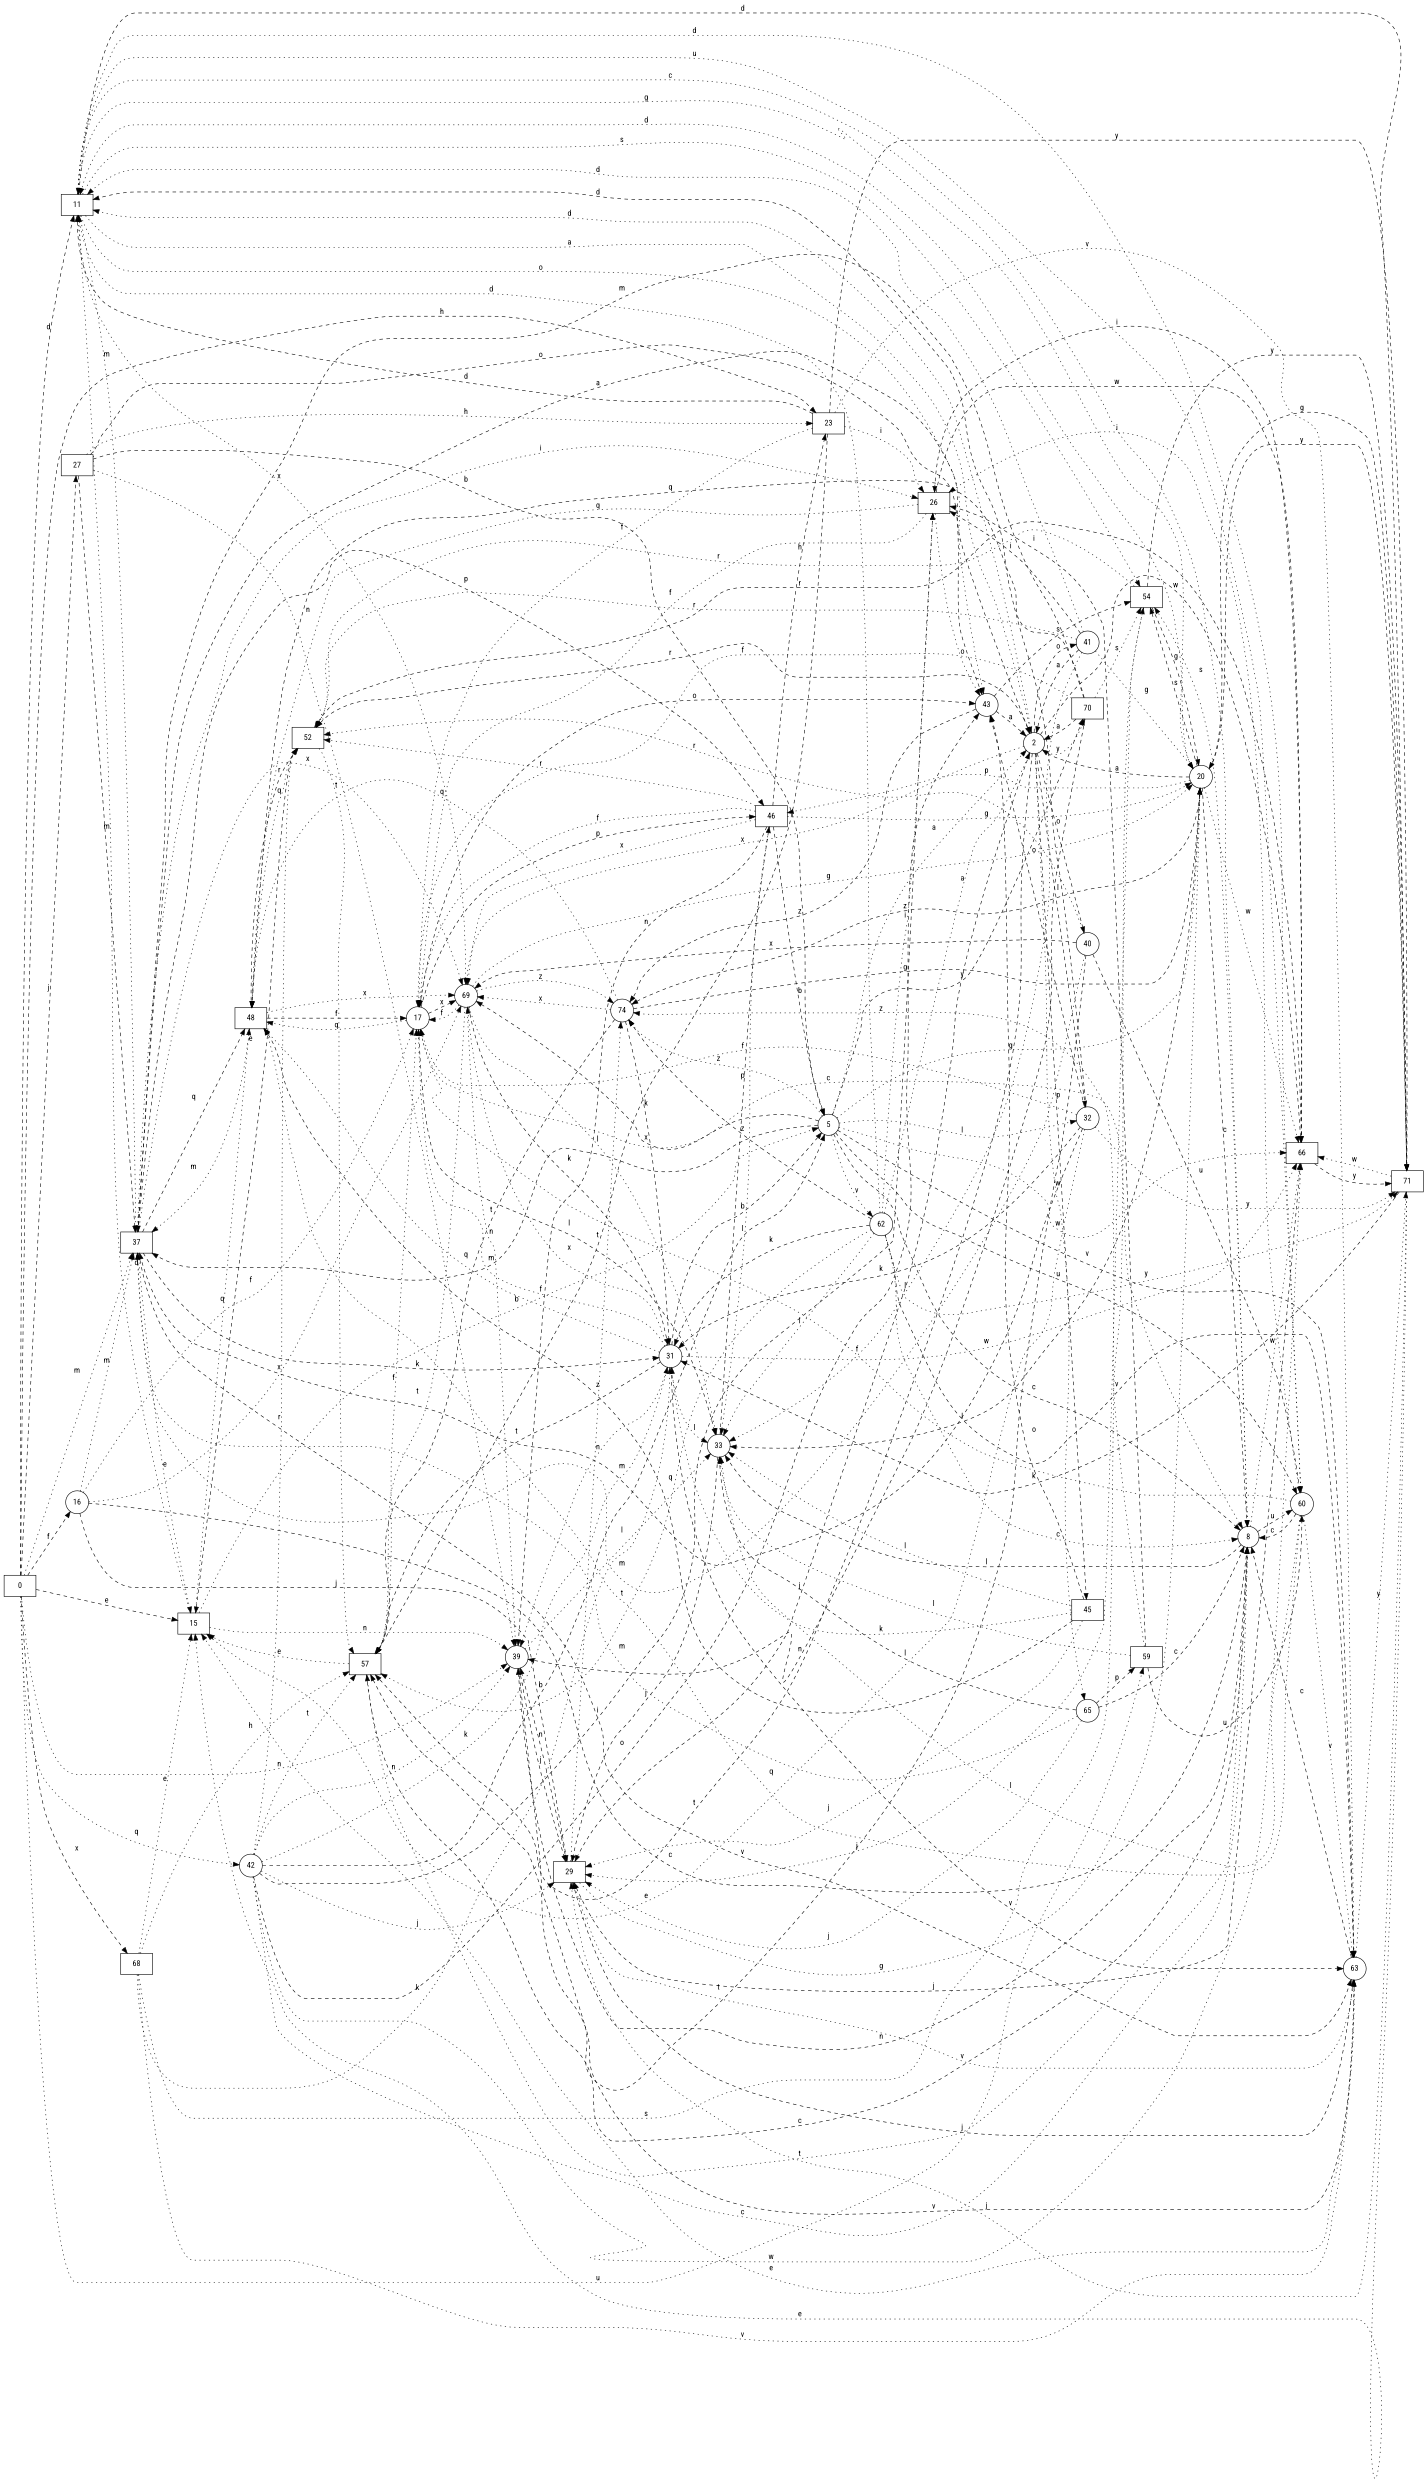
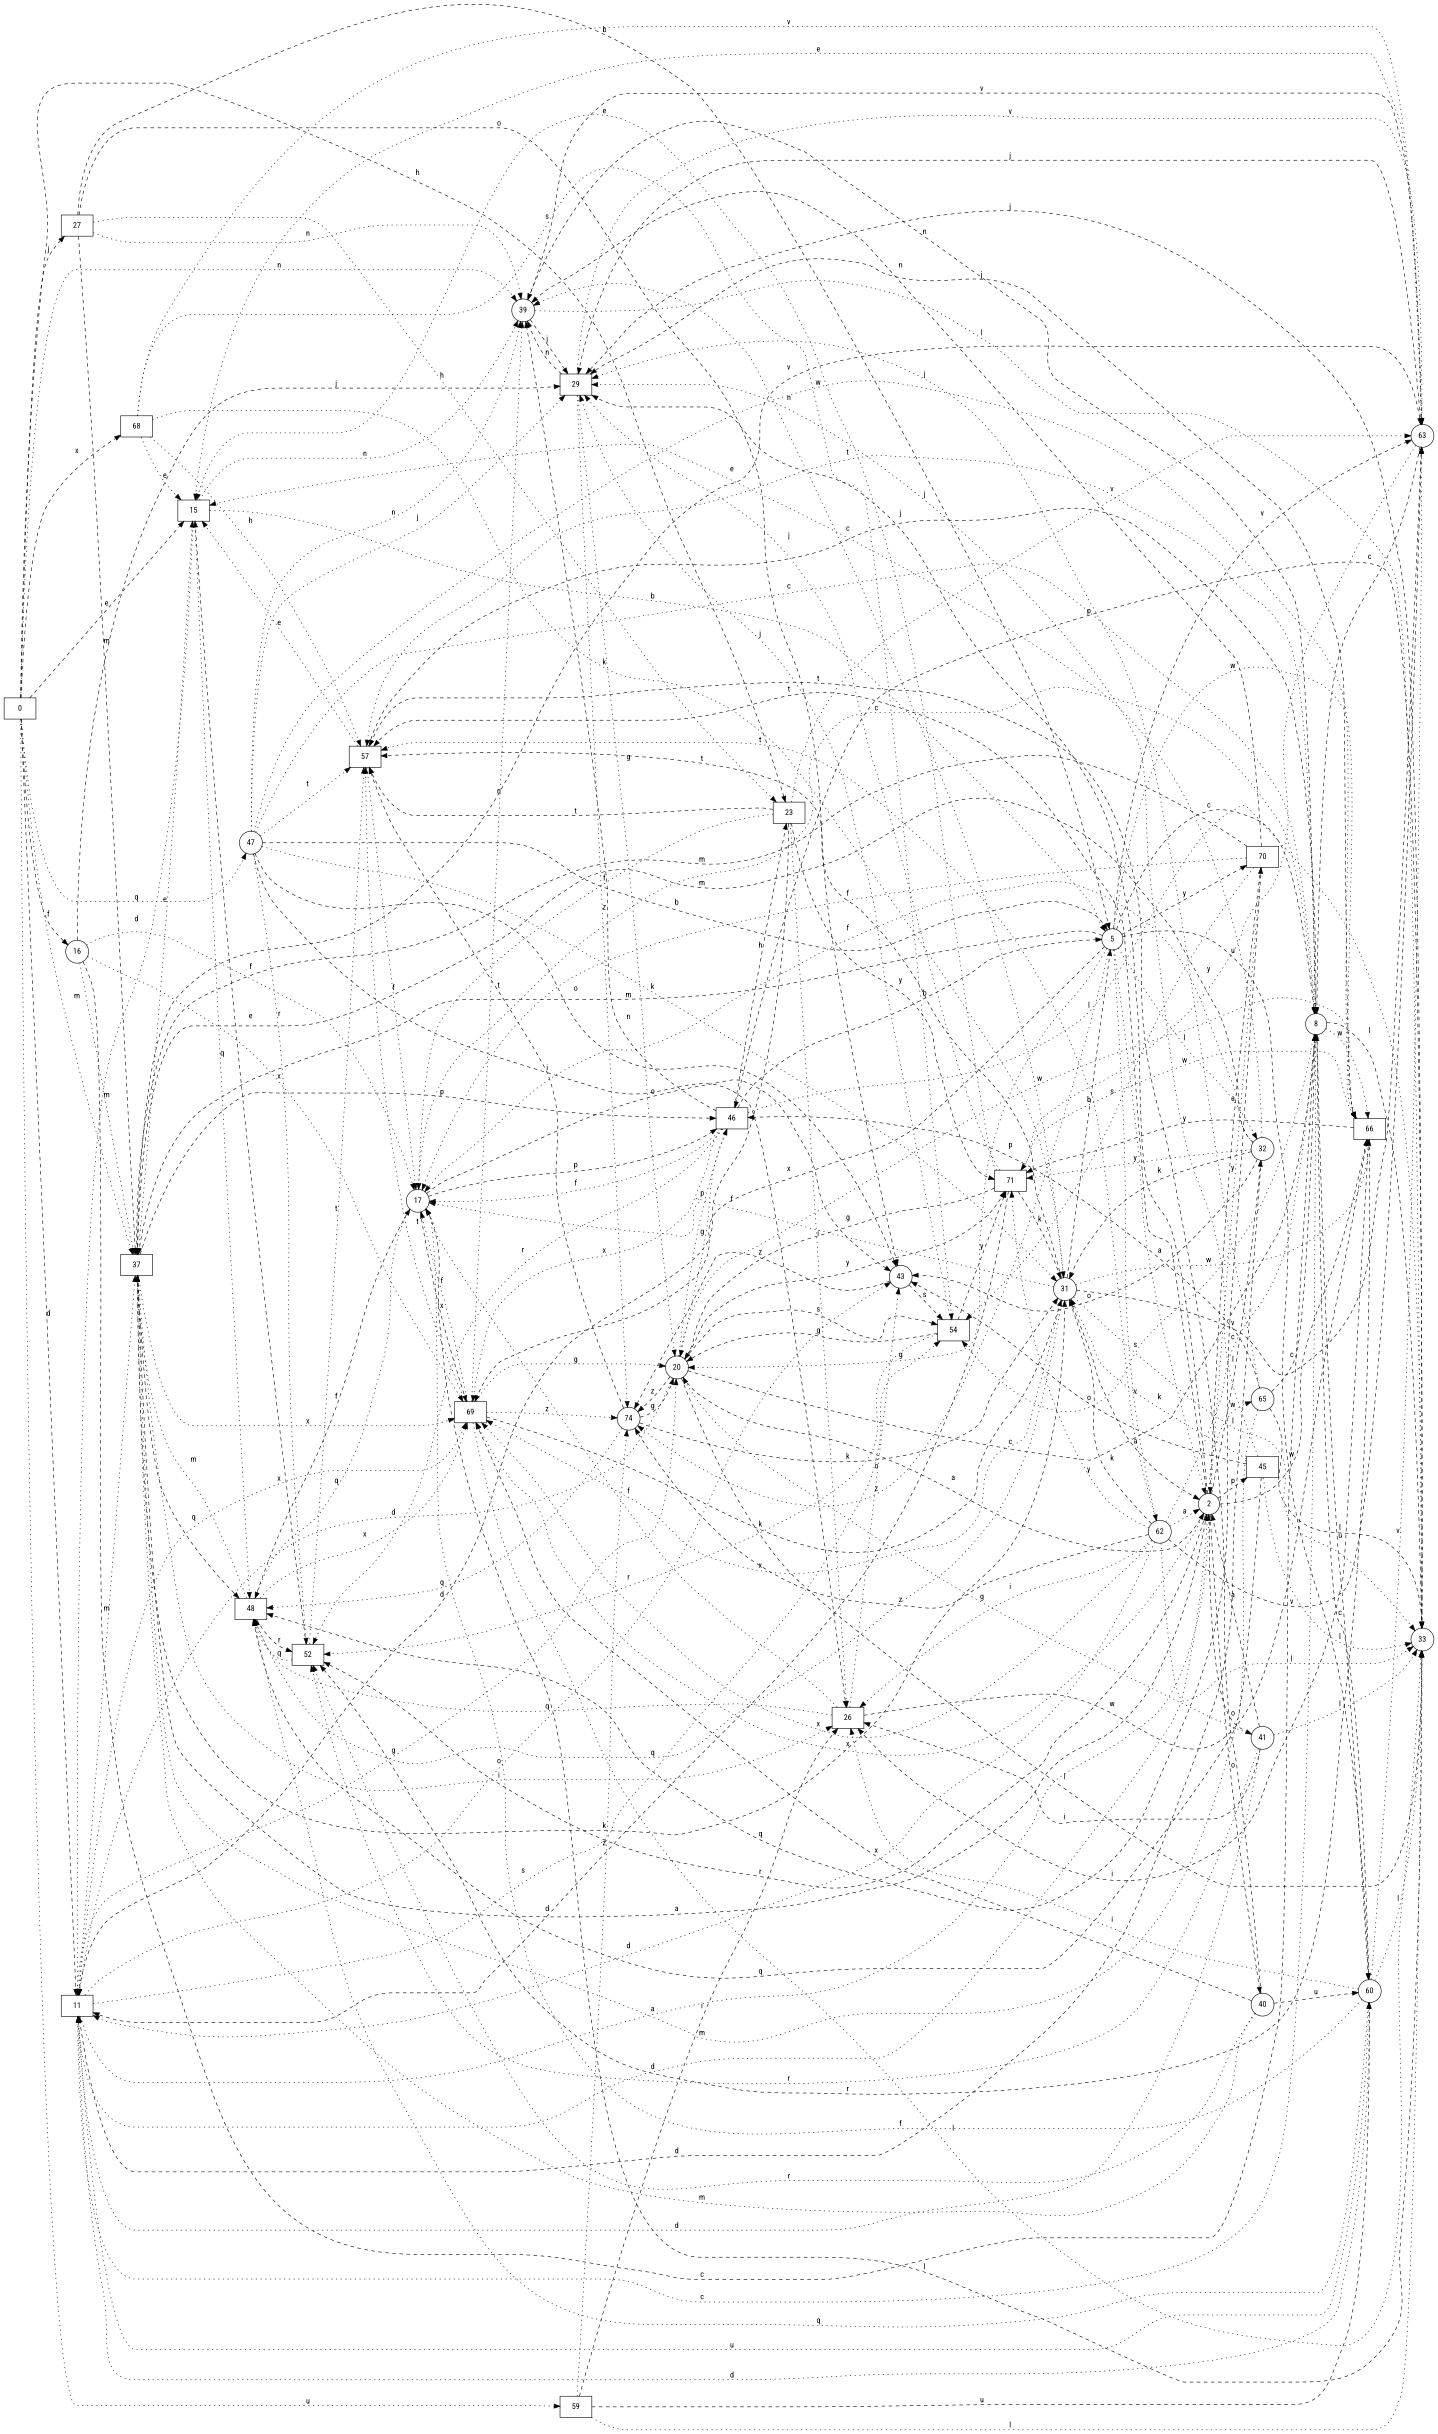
edge "43" -> "2": now "31" -> "2"
node "69": shape circle -> box
edge "74" -> "69": now "62" -> "69"
edge "65" -> "59": now "65" -> "46"
node "42": label "42" -> "47"
